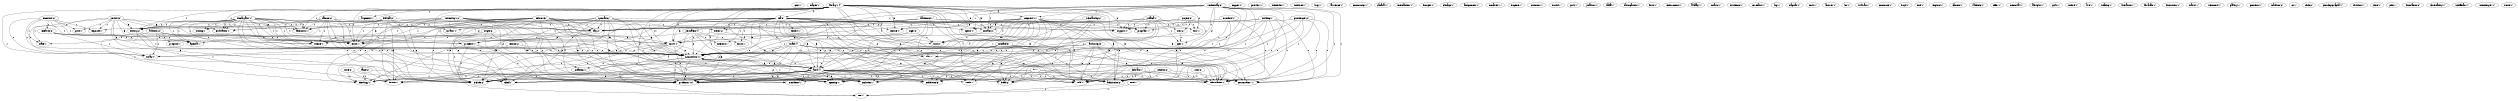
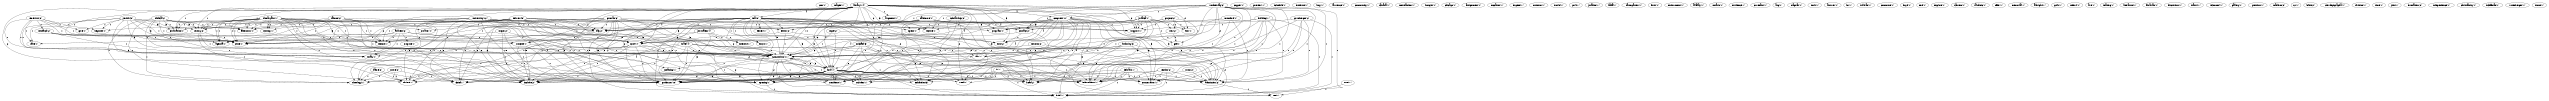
node "independence(1)": added
edge "april(4)" -> "hold(1)": now "opening(1)" -> "hold(1)"
